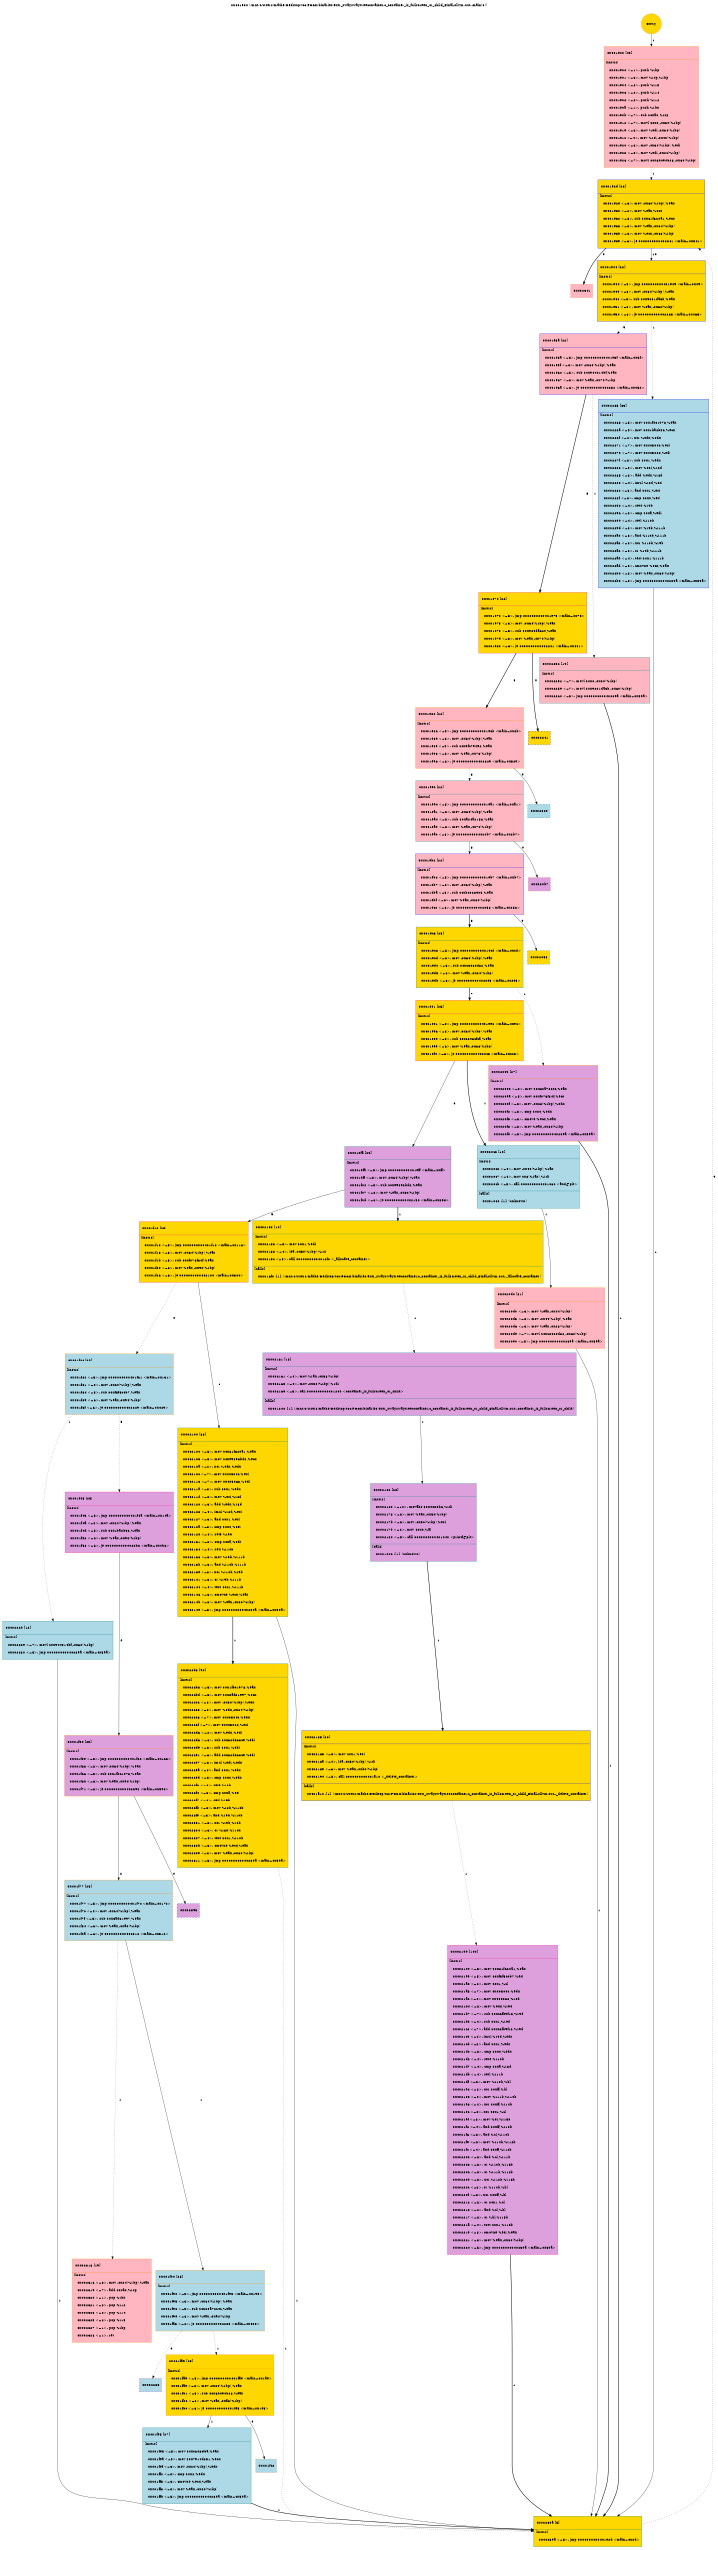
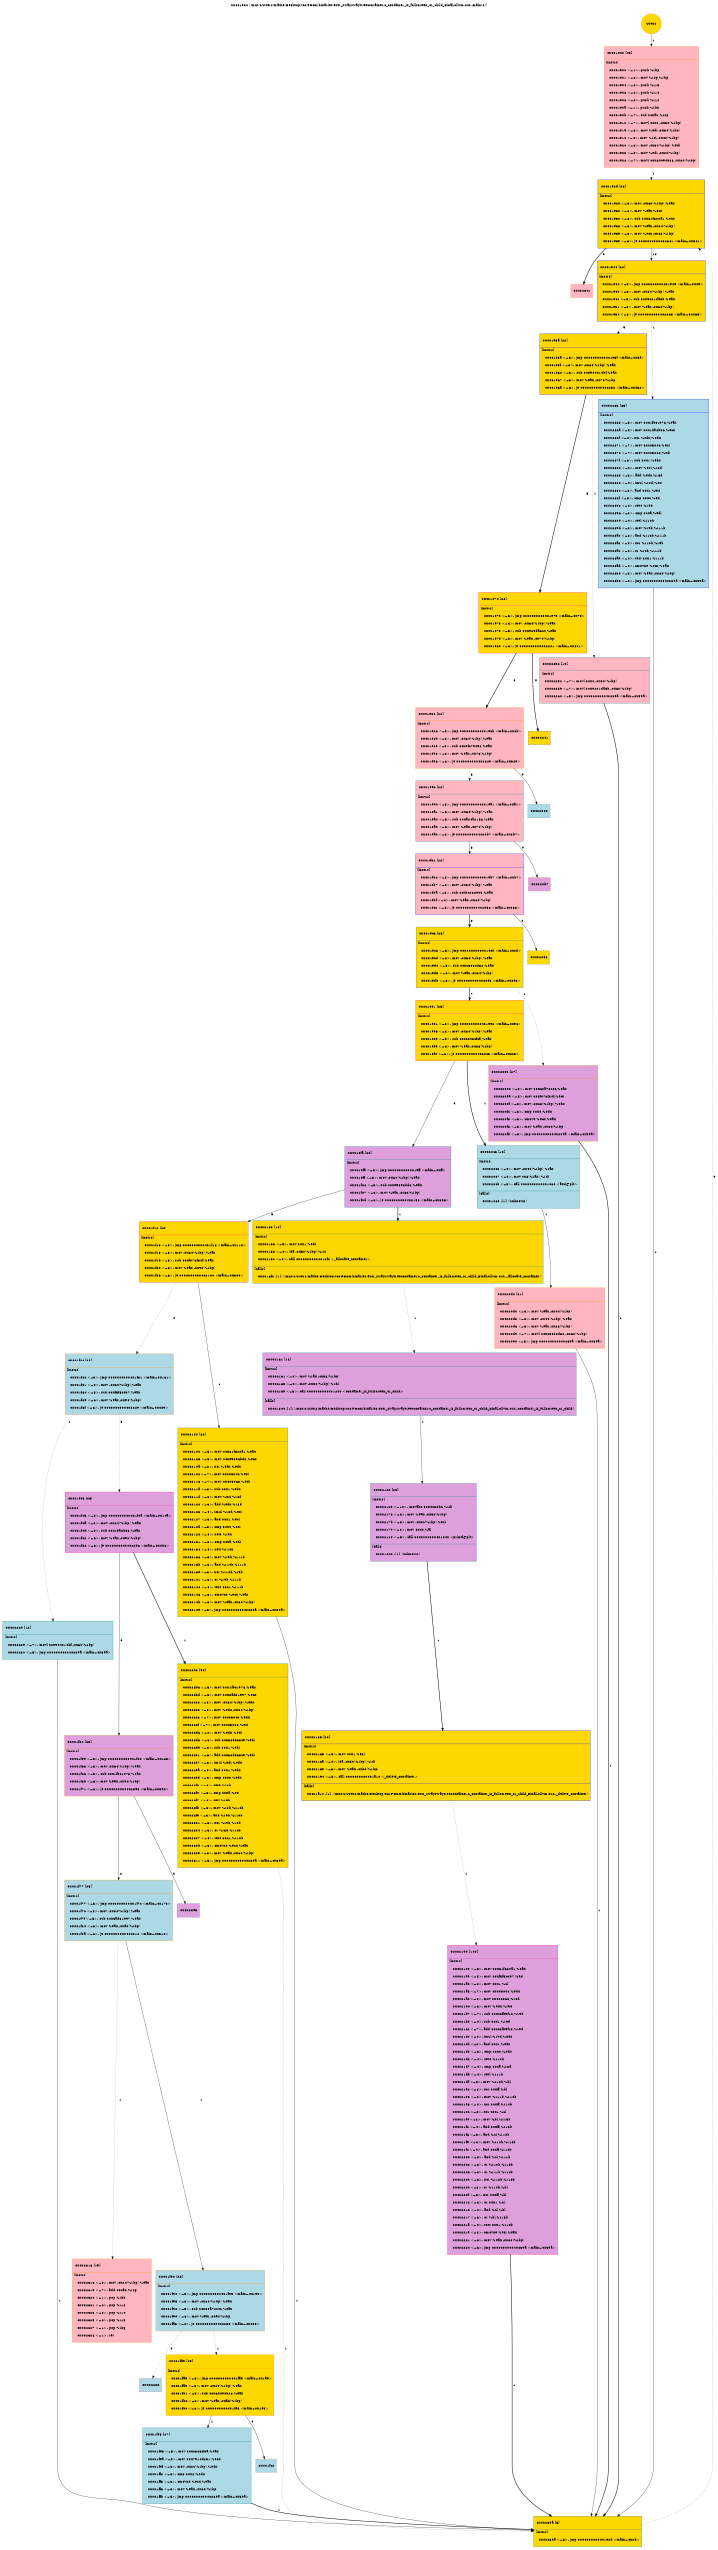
node "Entry": label "Entry" -> "Users"
node "0x401e5a [22]": fillcolor lightpink -> gold
edge "0x402100 [83]" -> "0x4022b8 [94]": now "0x401f45 [25]" -> "0x4022b8 [94]"
